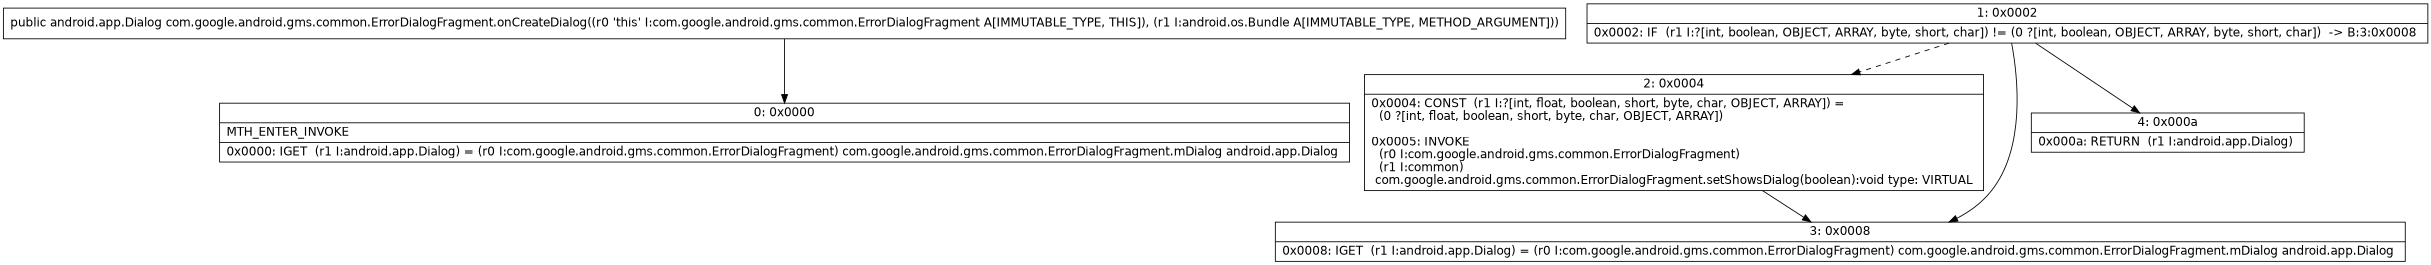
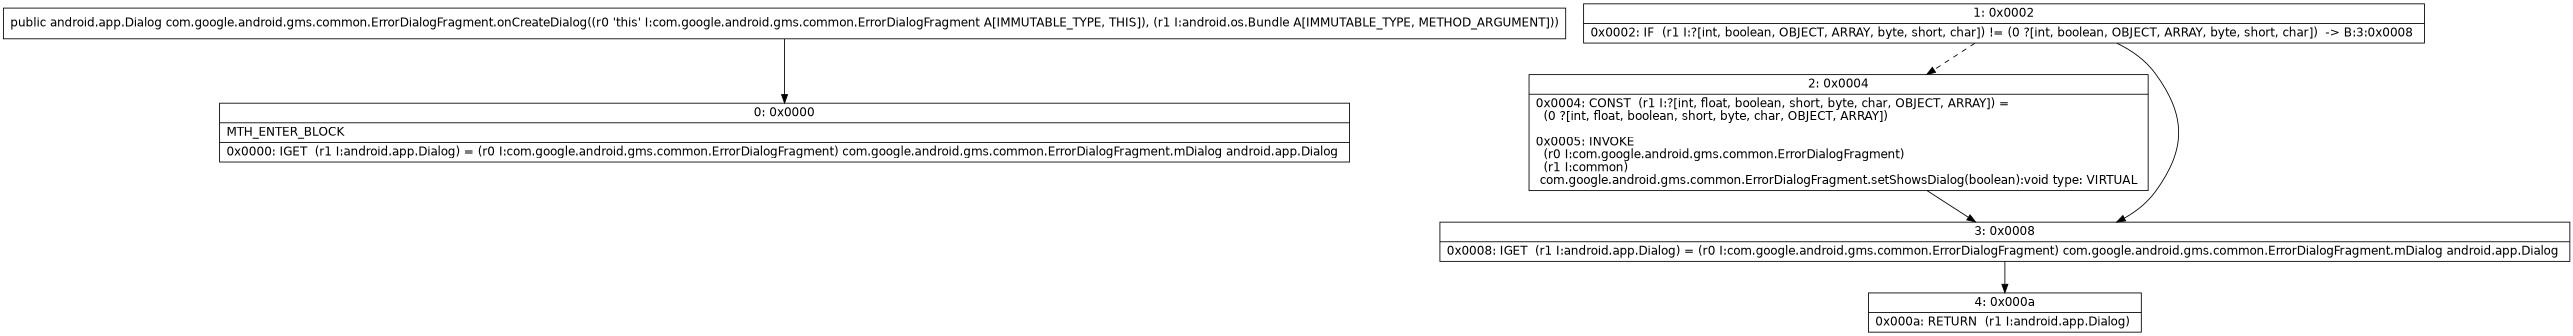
edge "1: 0x0002" -> "4: 0x000a": now "3: 0x0008" -> "4: 0x000a"
node "0: 0x0000": text "MTH_ENTER_INVOKE" -> "MTH_ENTER_BLOCK"
